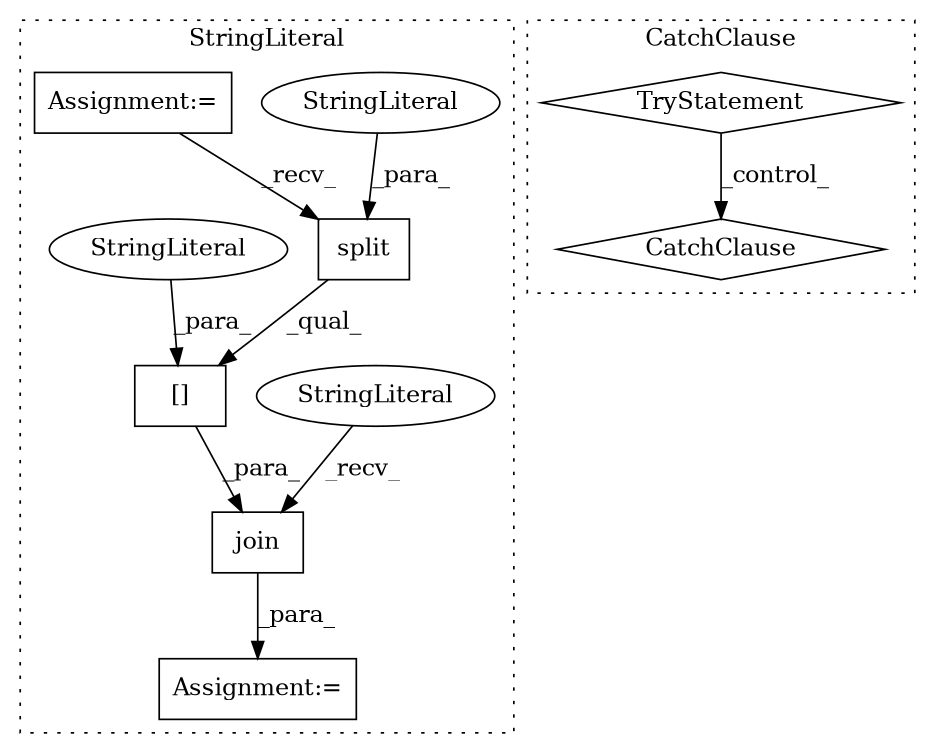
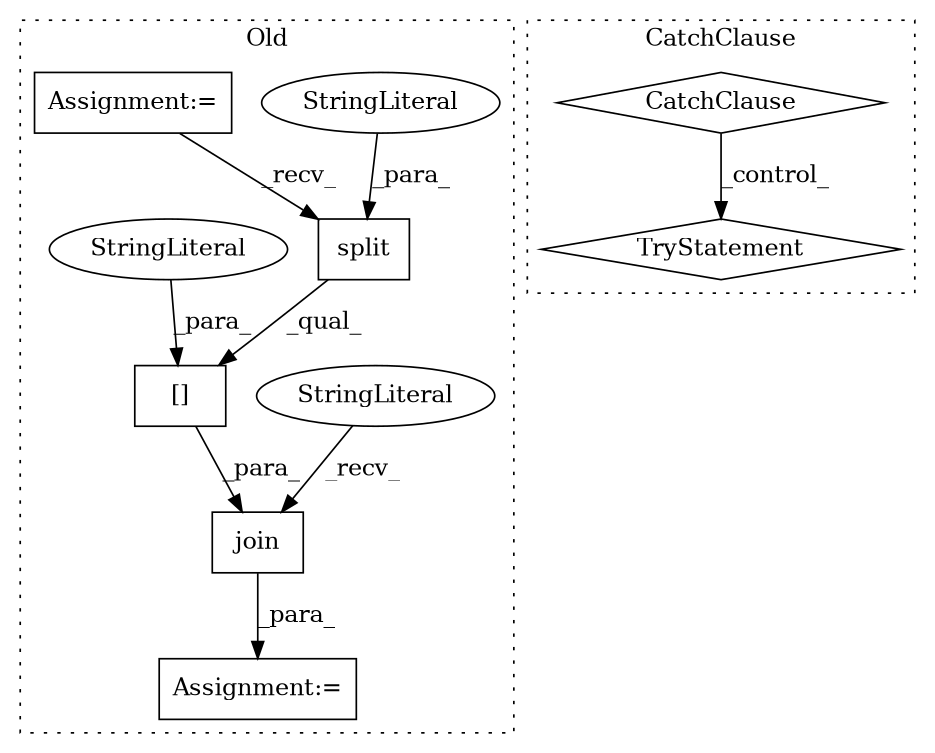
cluster "StringLiteral": label "StringLiteral" -> "Old"
edge "TryStatement" -> "CatchClause": reversed
